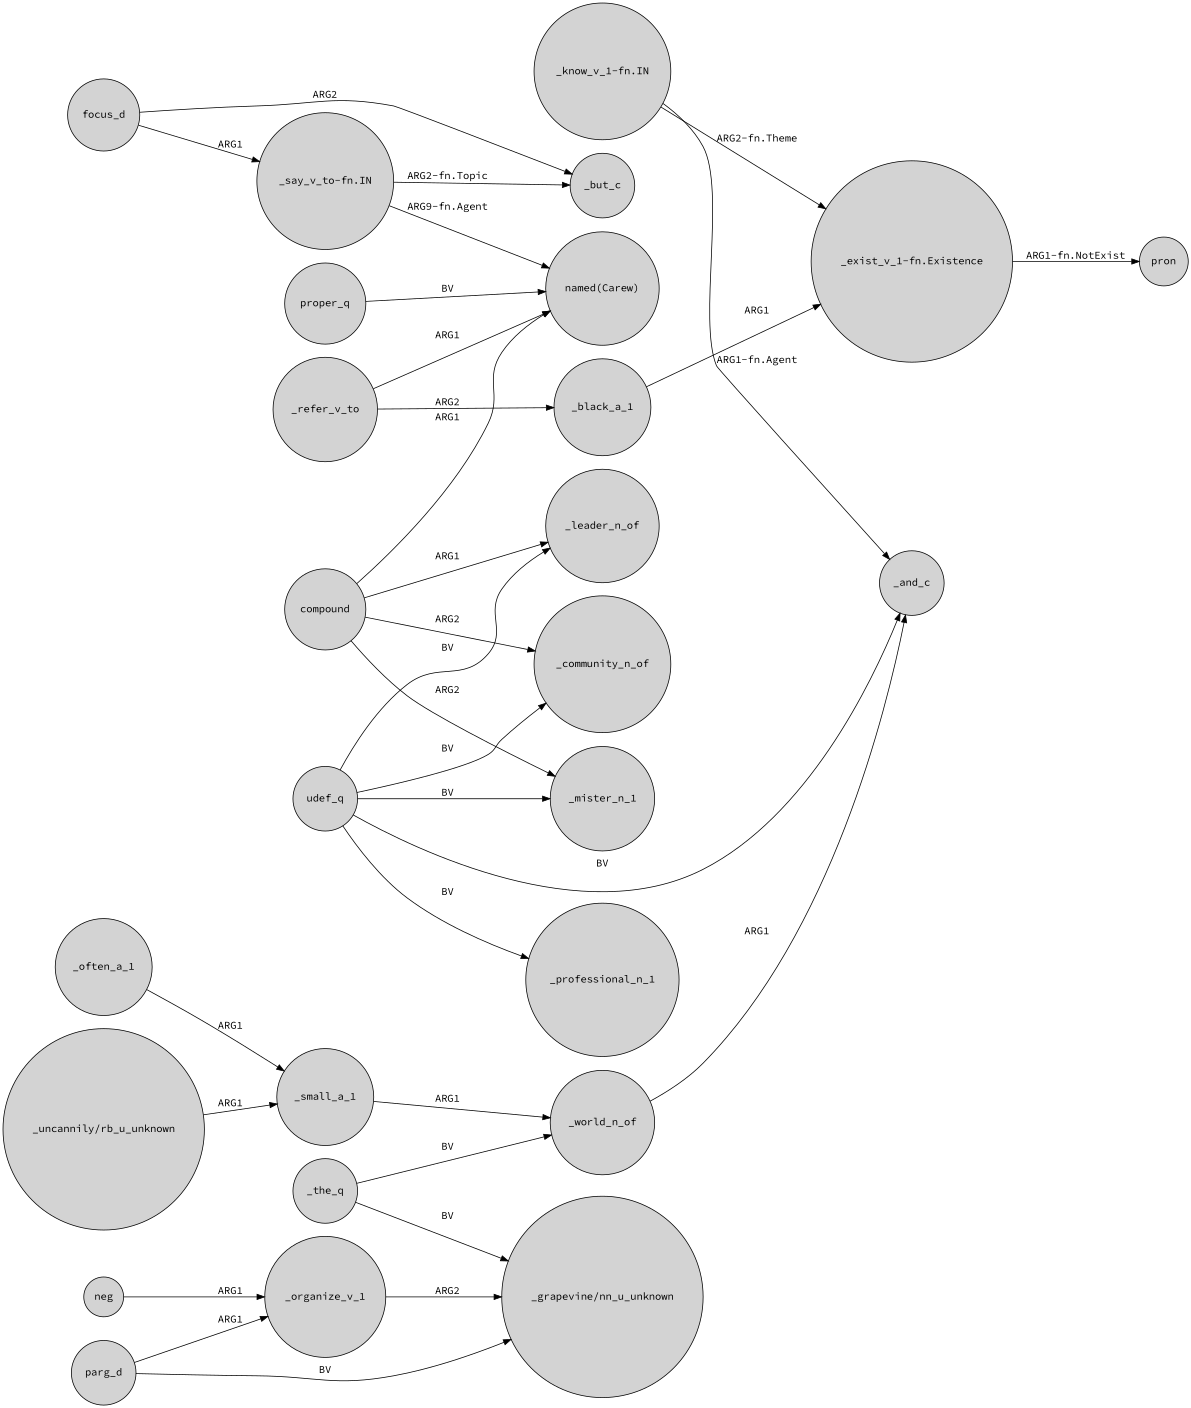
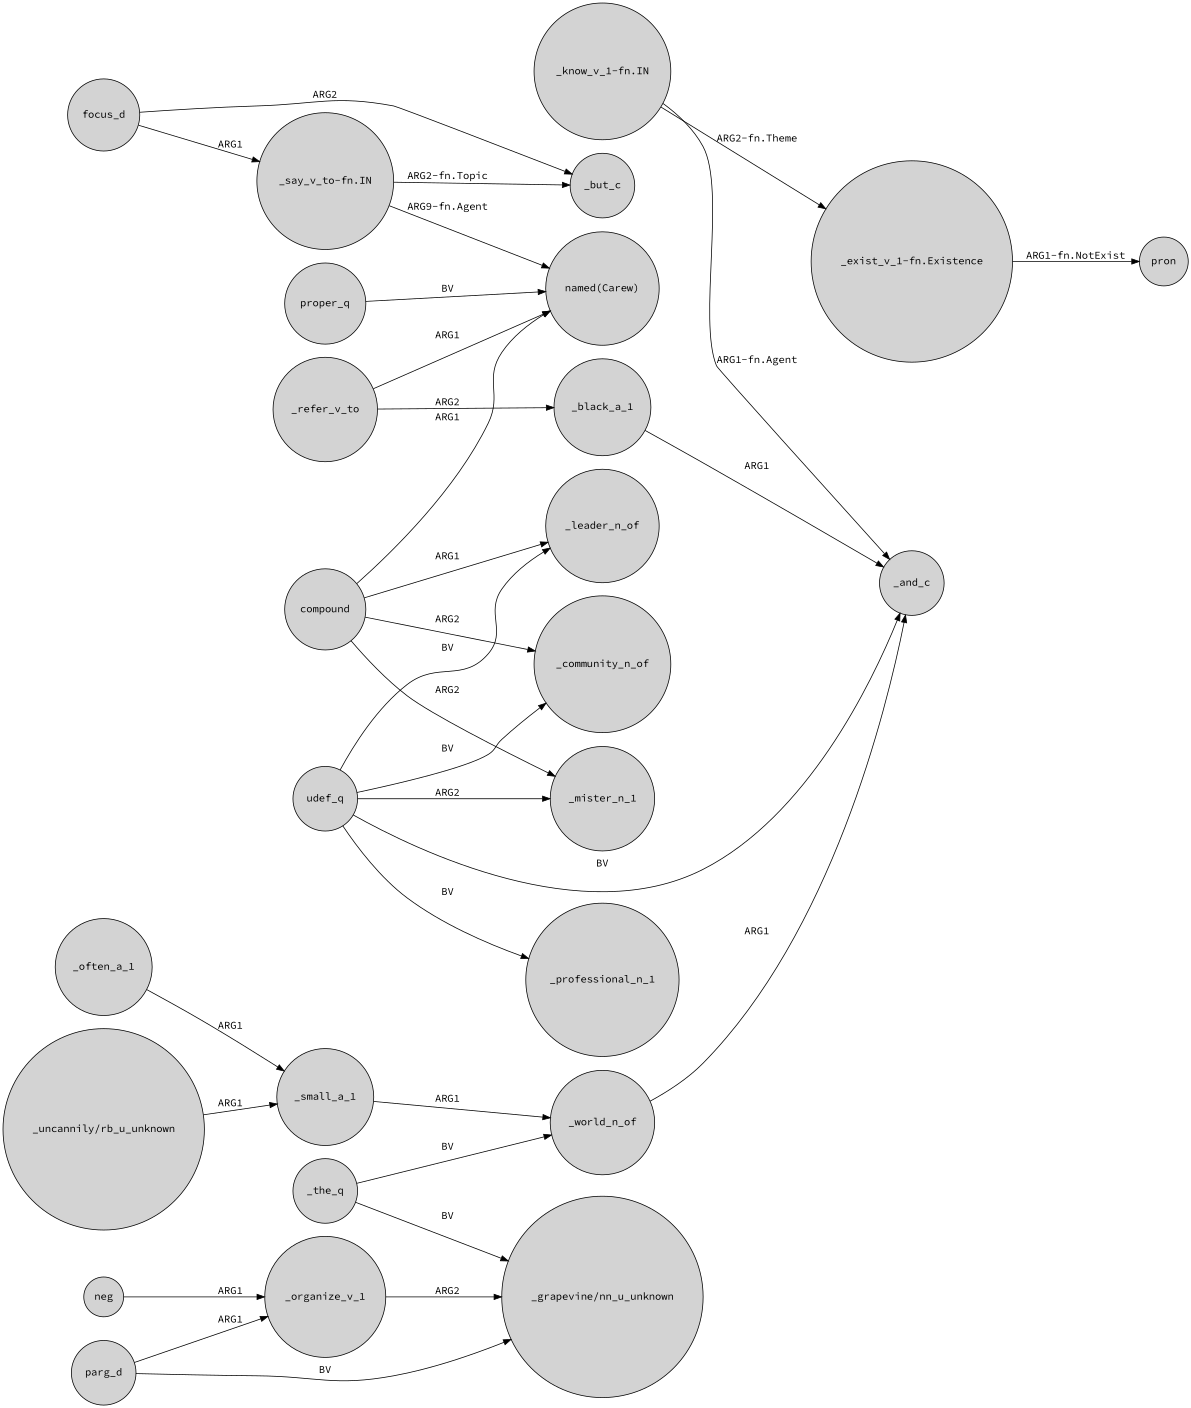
edge "_black_a_1" -> "_exist_v_1-fn.Existence": now "_black_a_1" -> "_and_c"
edge "udef_q" -> "_mister_n_1": label "BV" -> "ARG2"
